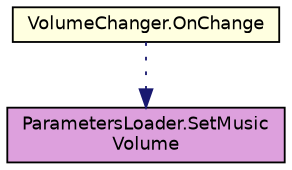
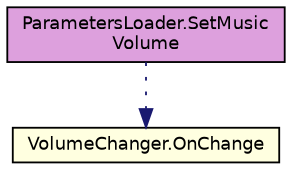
edge "VolumeChanger.OnChange" -> "ParametersLoader.SetMusic Volume": reversed
